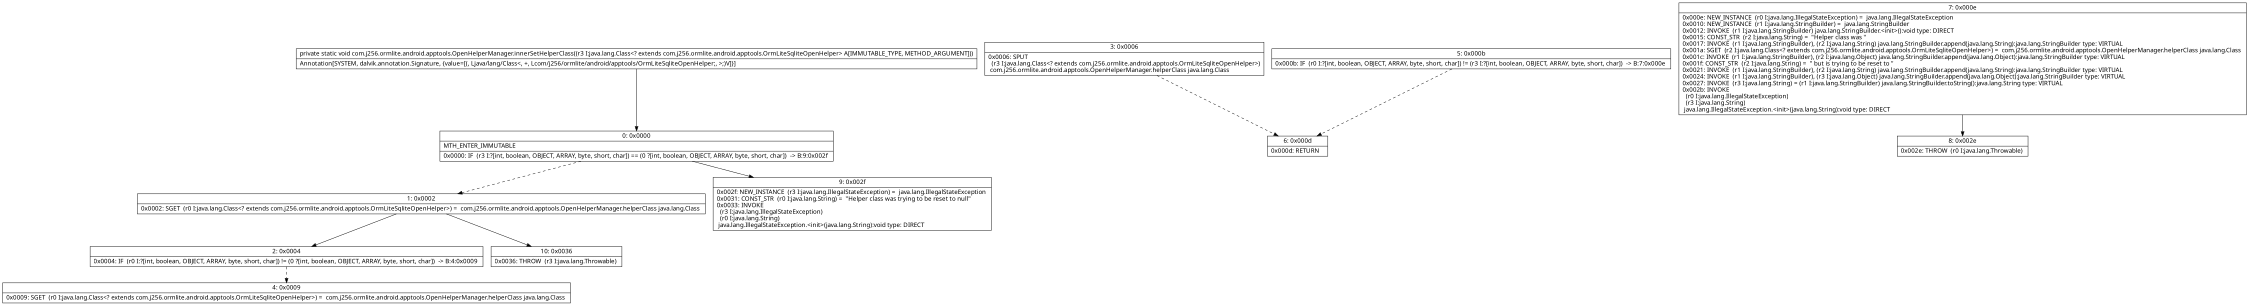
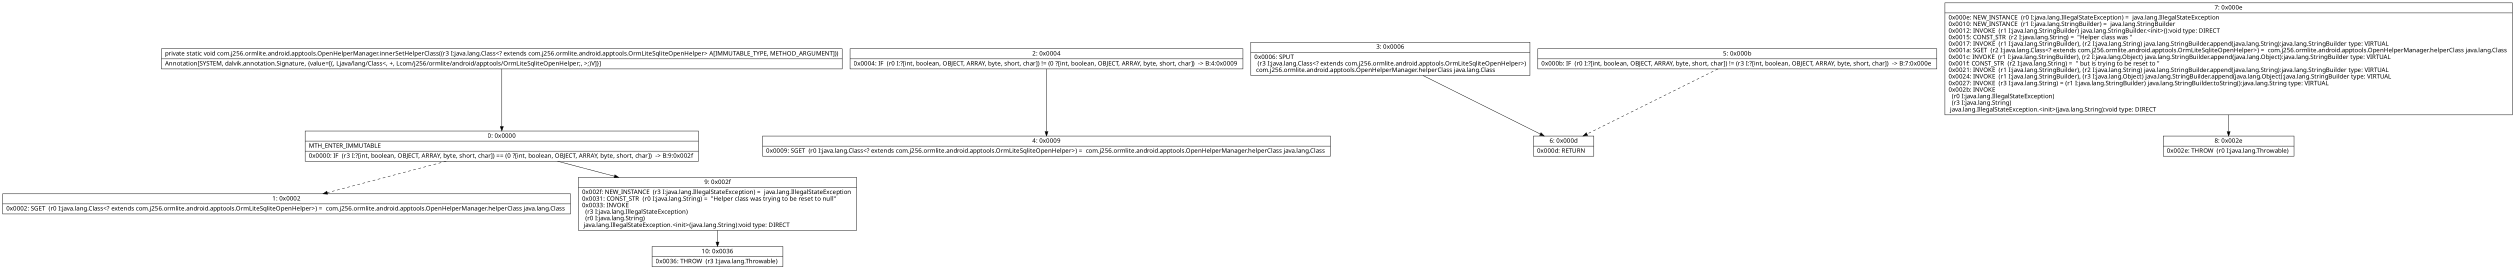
edge "3: 0x0006" -> "6: 0x000d": style dashed -> solid
edge "1: 0x0002" -> "2: 0x0004": removed
edge "1: 0x0002" -> "10: 0x0036": now "9: 0x002f" -> "10: 0x0036"
edge "2: 0x0004" -> "4: 0x0009": style dashed -> solid
